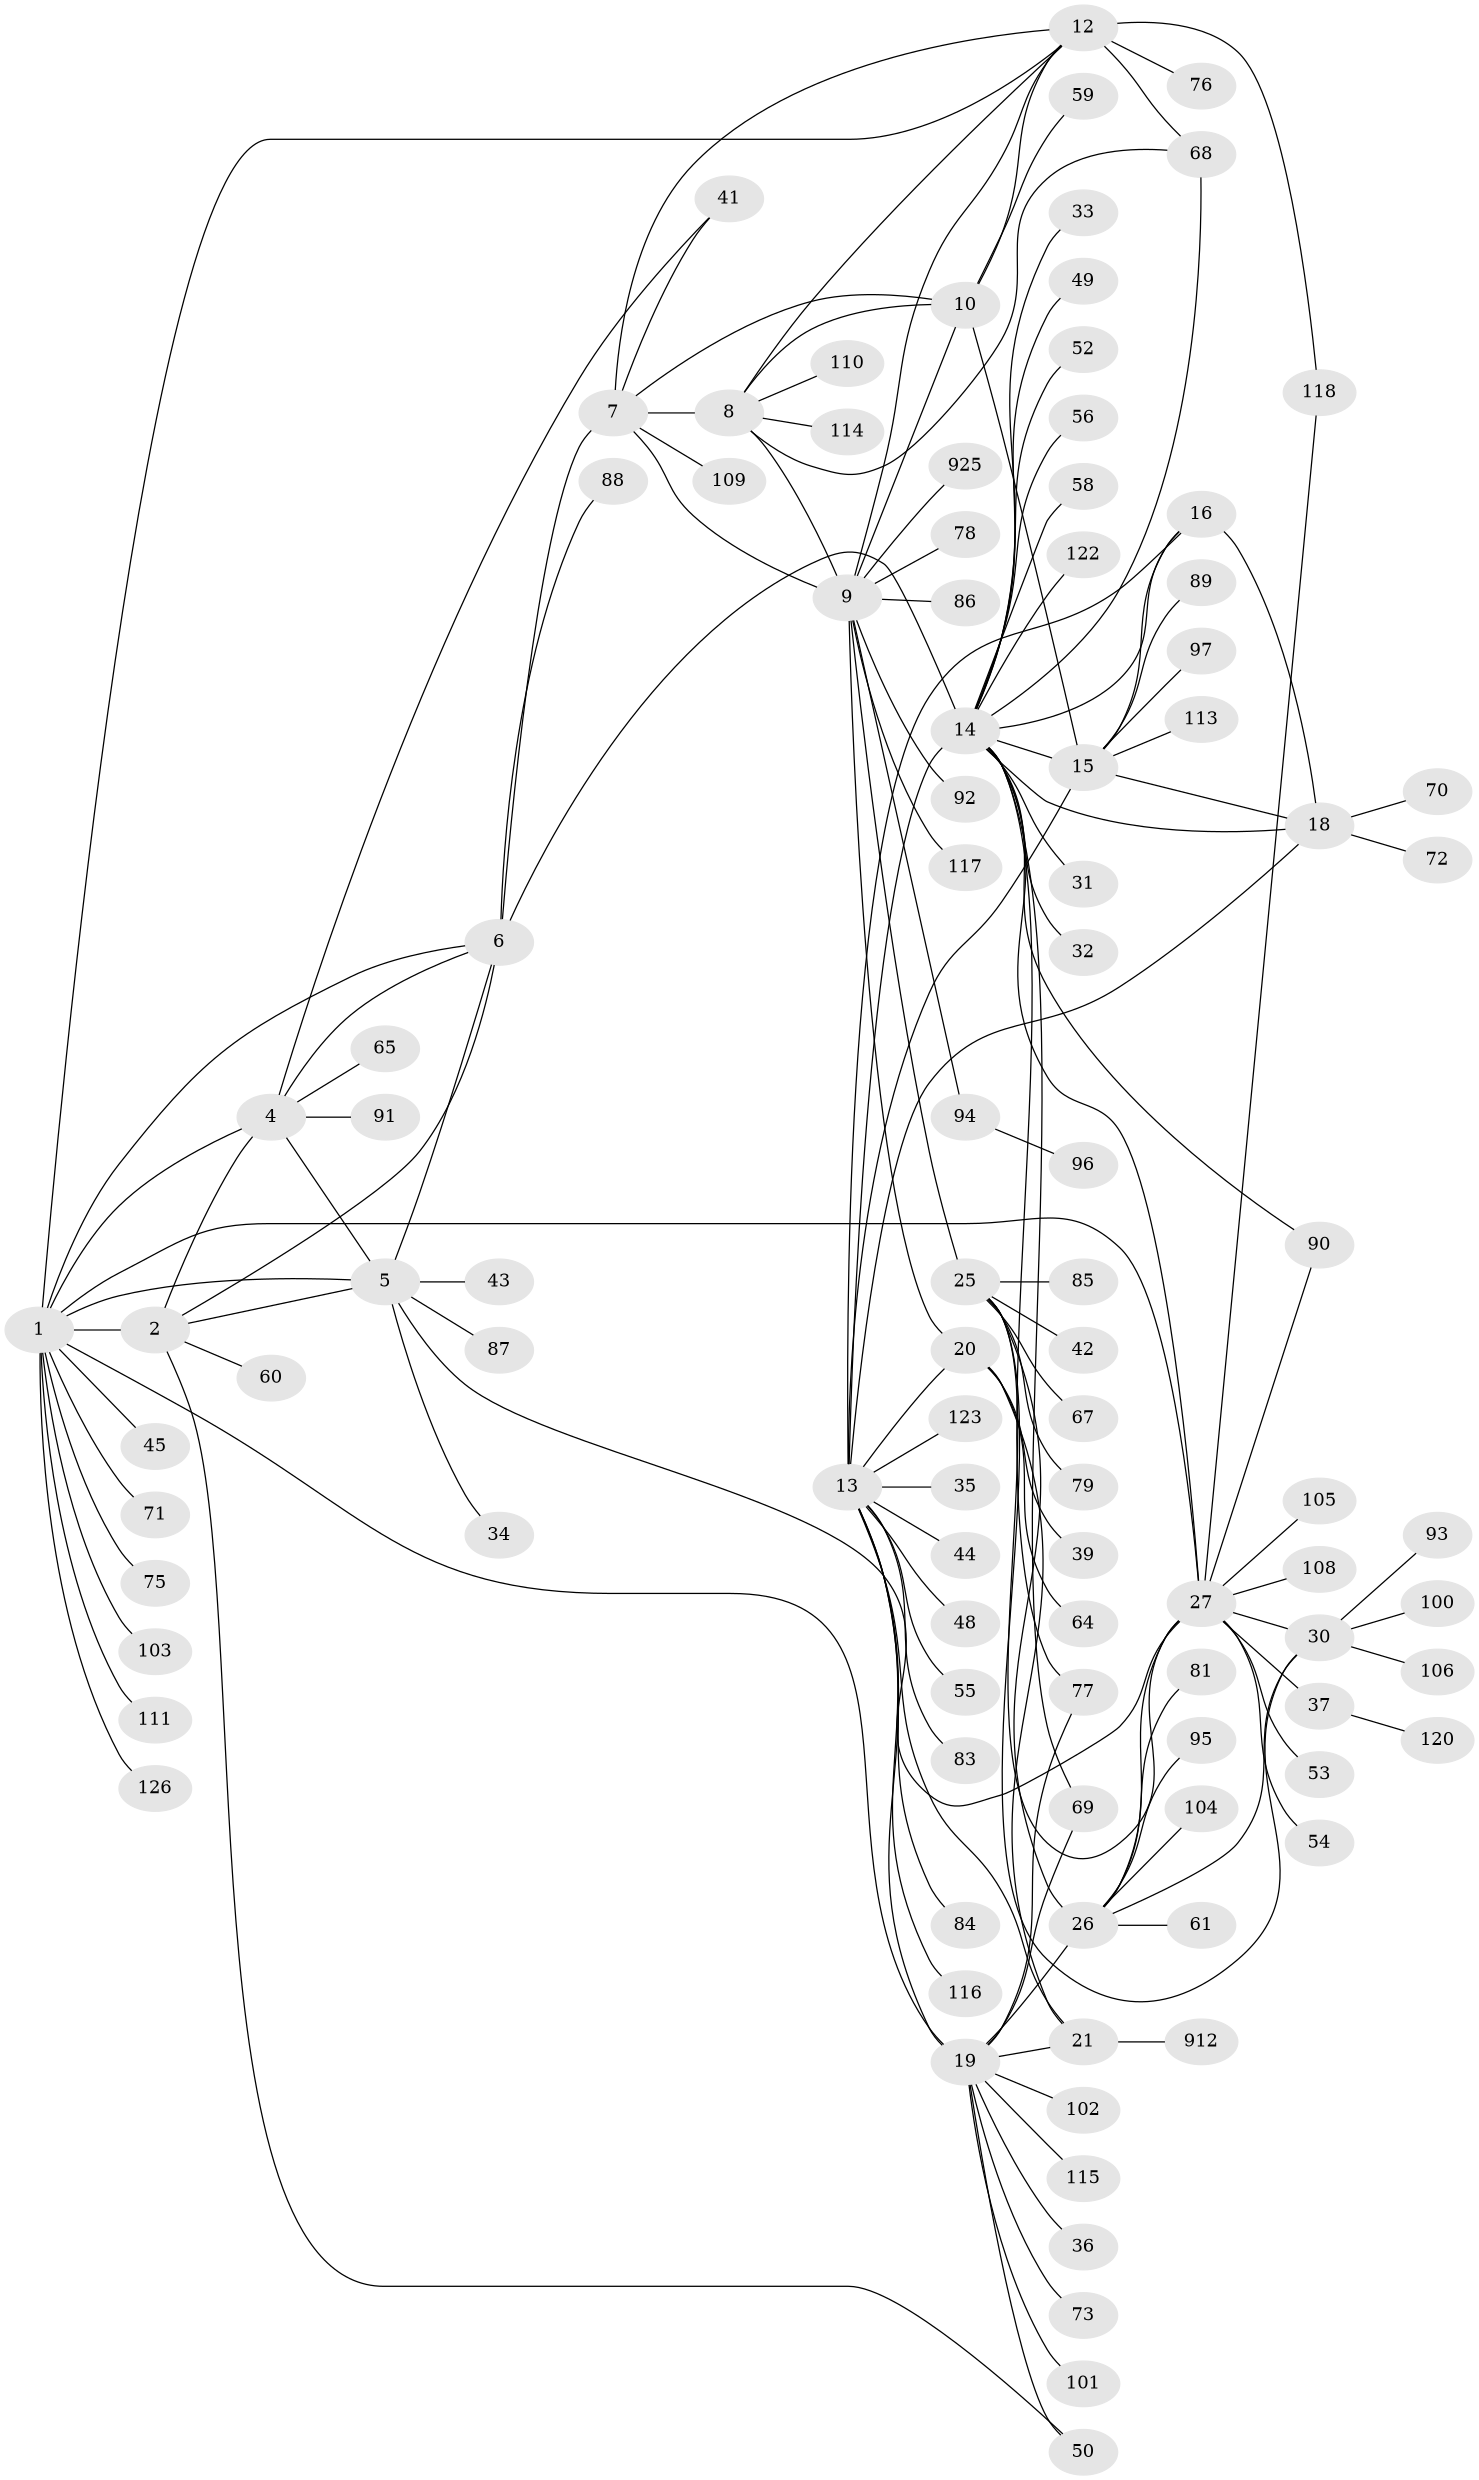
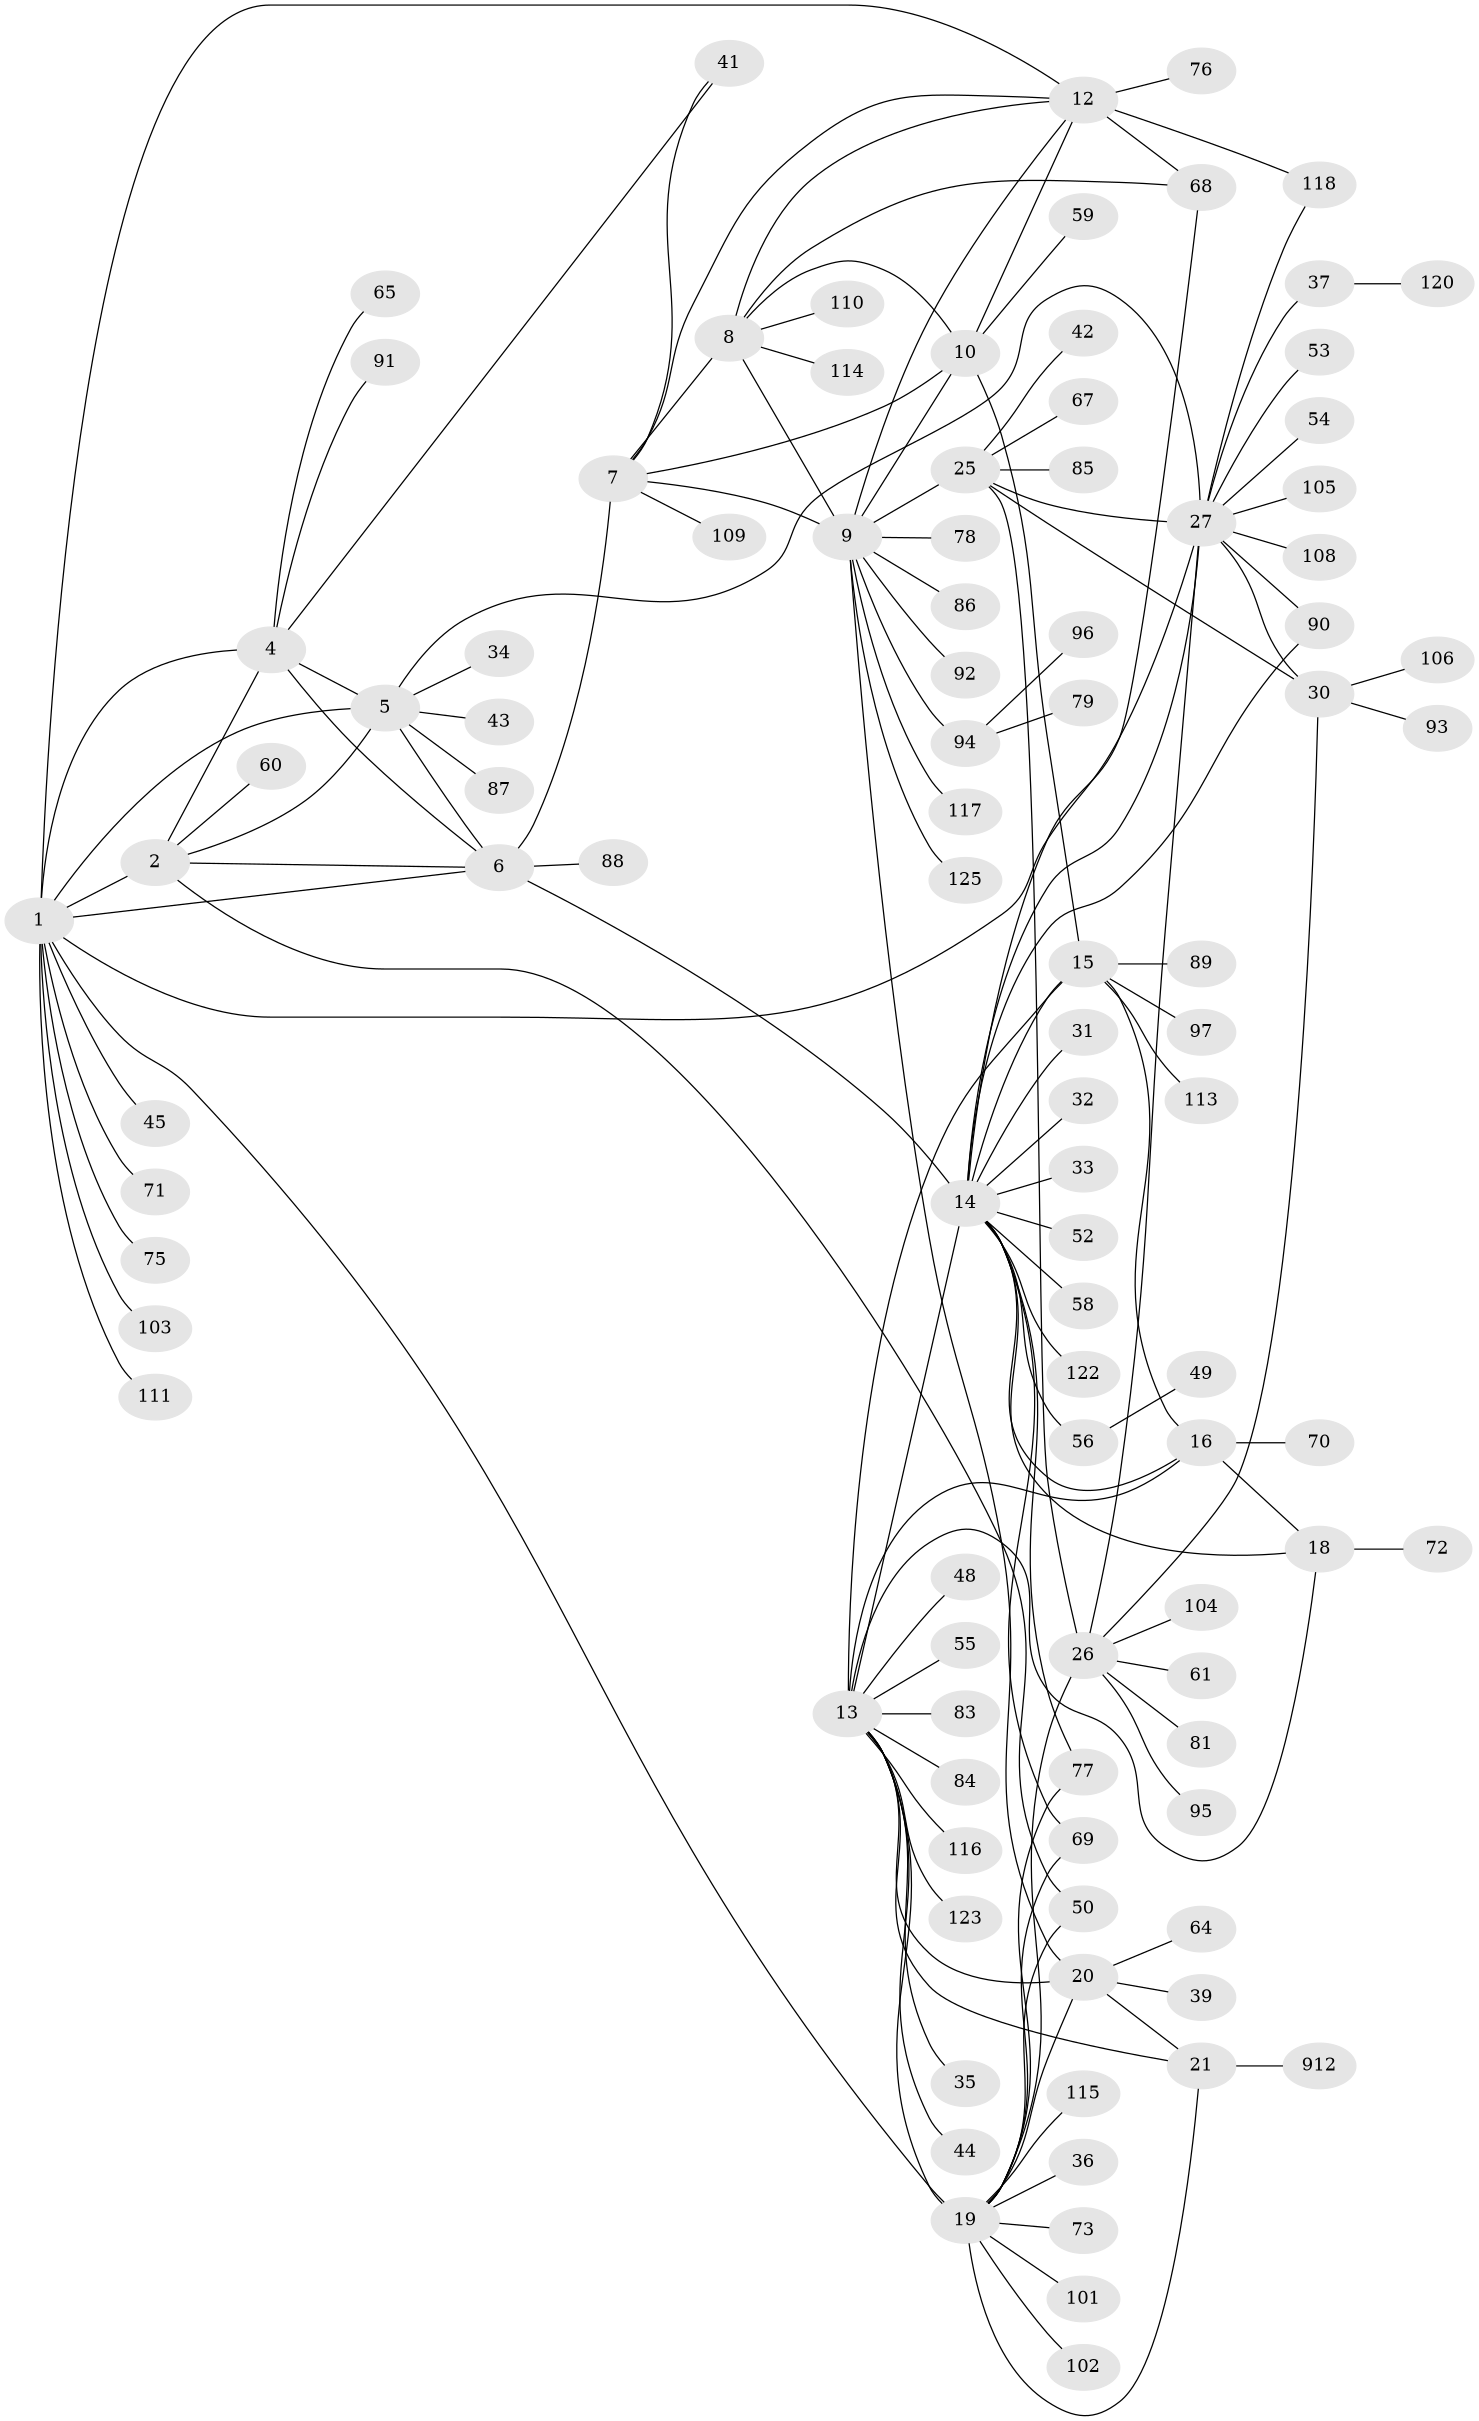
edge "49" -- "14": now "49" -- "56"
node "925": label "925" -> "125"
edge "15" -- "18": removed
edge "70" -- "18": now "70" -- "16"
edge "25" -- "79": now "94" -- "79"
node "100": removed
node "126": removed
edge "20" -- "19": added
